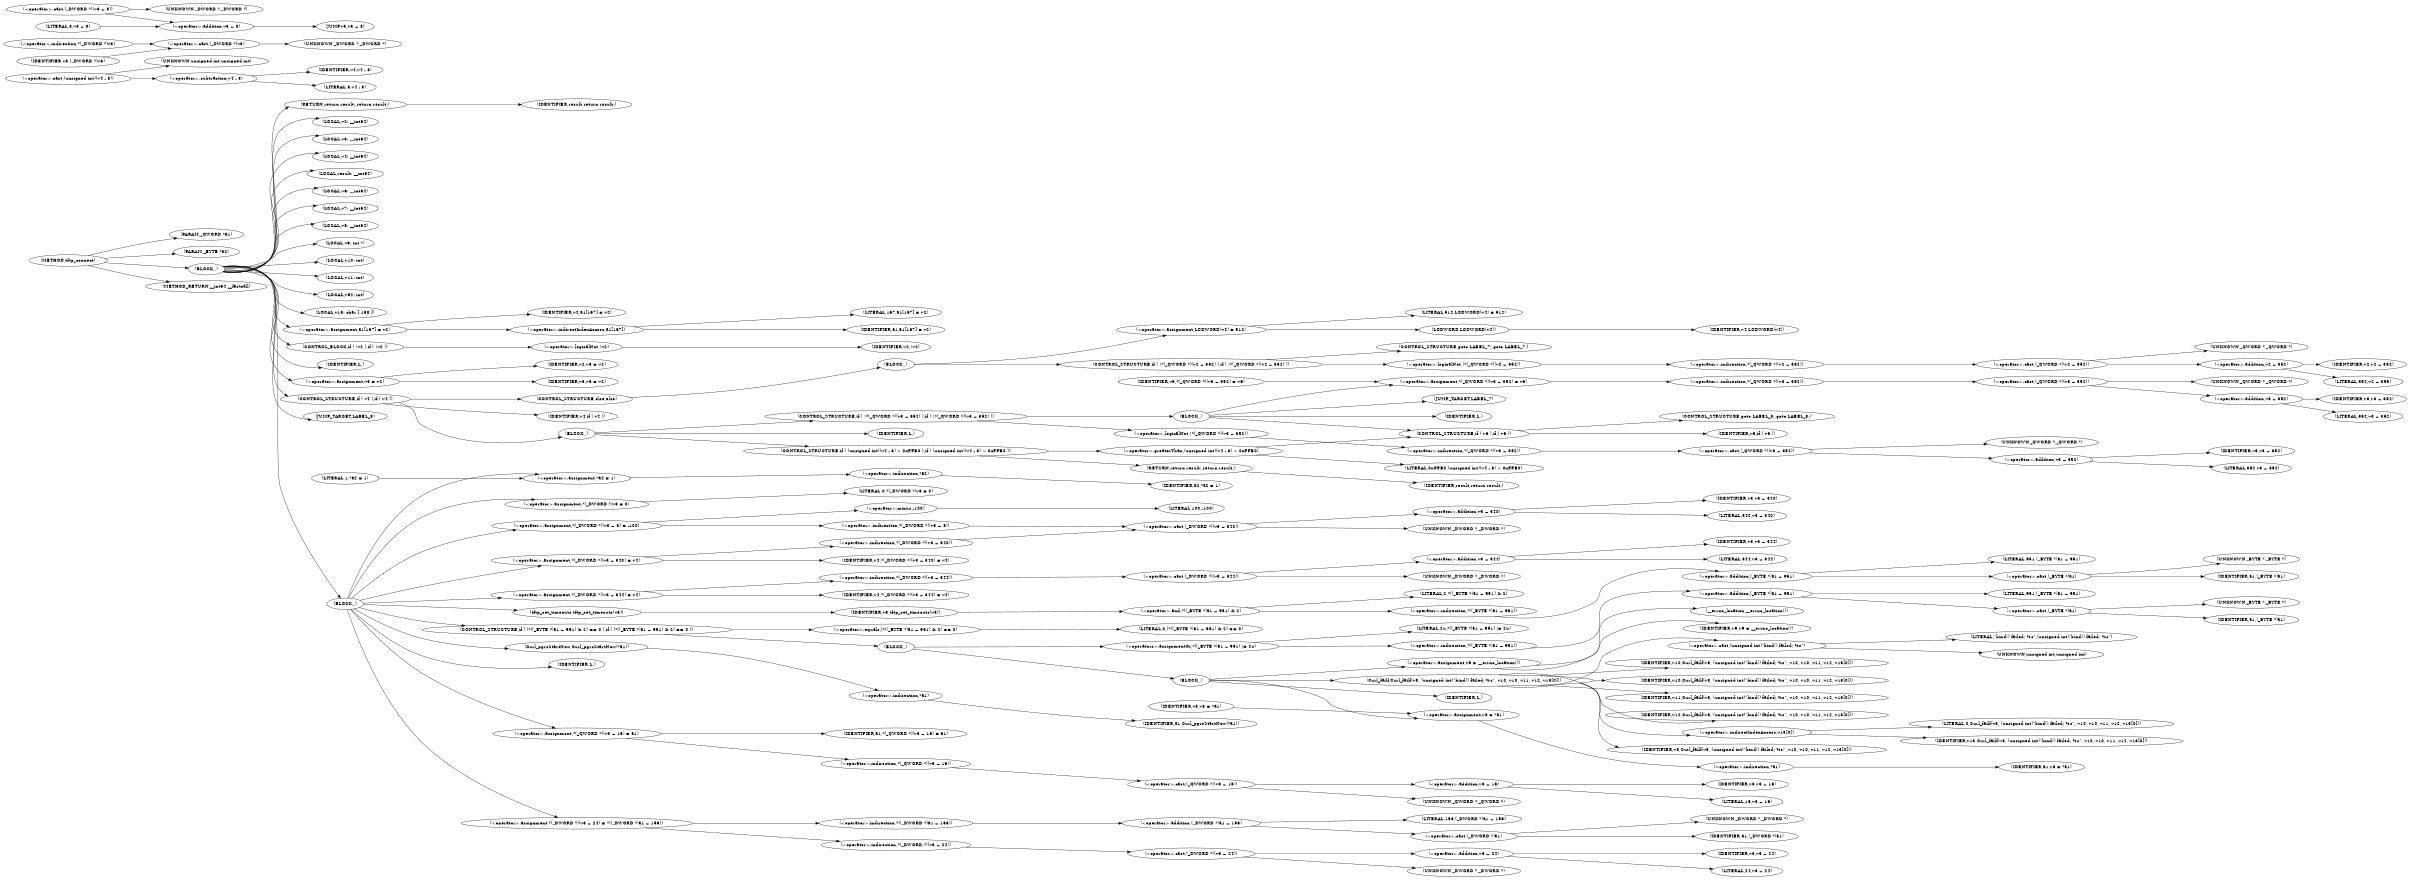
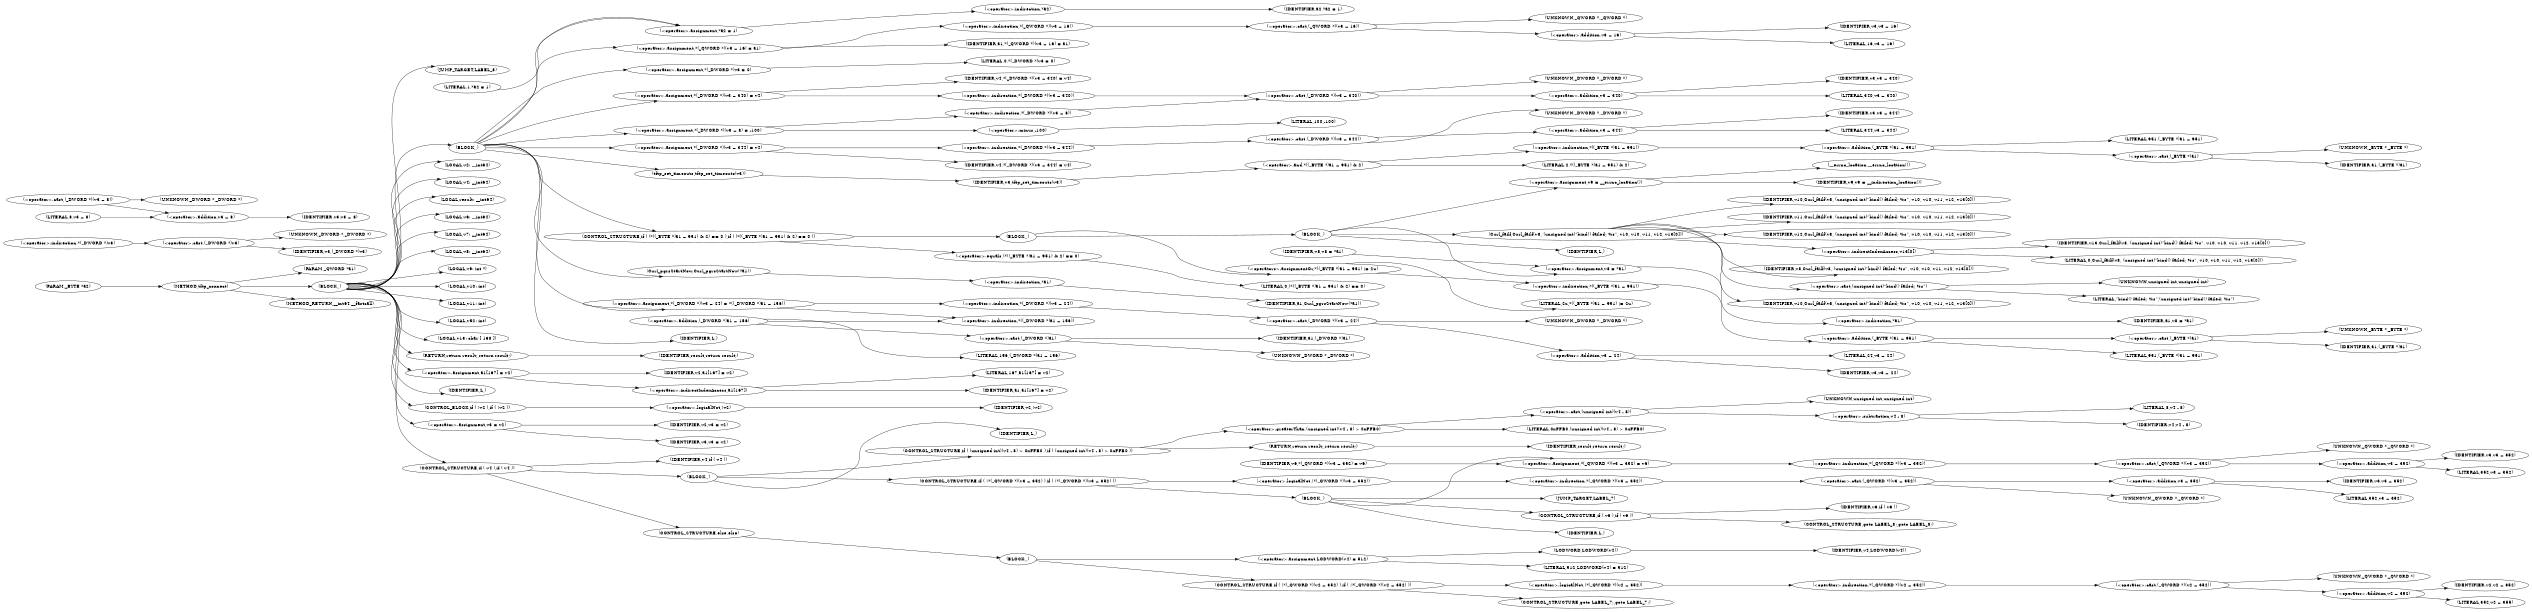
node "(JUMP,v3,v3 + 8)": label "(JUMP,v3,v3 + 8)" -> "(IDENTIFIER,v3,v3 + 8)"
edge "(IDENTIFIER,v3,(_DWORD *)v3)" -> "(<operator>.cast,(_DWORD *)v3)": reversed
node "(LOCAL,v3: __int64)": removed
edge "(METHOD,tftp_connect)" -> "(PARAM,_BYTE *a2)": reversed
edge "(<operator>.greaterThan,(unsigned int)(v4 - 8) > 0xFFB0)" -> "(CONTROL_STRUCTURE,if ( v6 ),if ( v6 ))": now "(<operator>.greaterThan,(unsigned int)(v4 - 8) > 0xFFB0)" -> "(<operator>.cast,(unsigned int)(v4 - 8))"
node "(IDENTIFIER,v9,v9 = __errno_location())": label "(IDENTIFIER,v9,v9 = __errno_location())" -> "(IDENTIFIER,v9,v9 = __indirection_location())"
edge "(<operator>.indirection,*((_DWORD *)a1 + 156))" -> "(<operator>.addition,(_DWORD *)a1 + 156)": reversed
